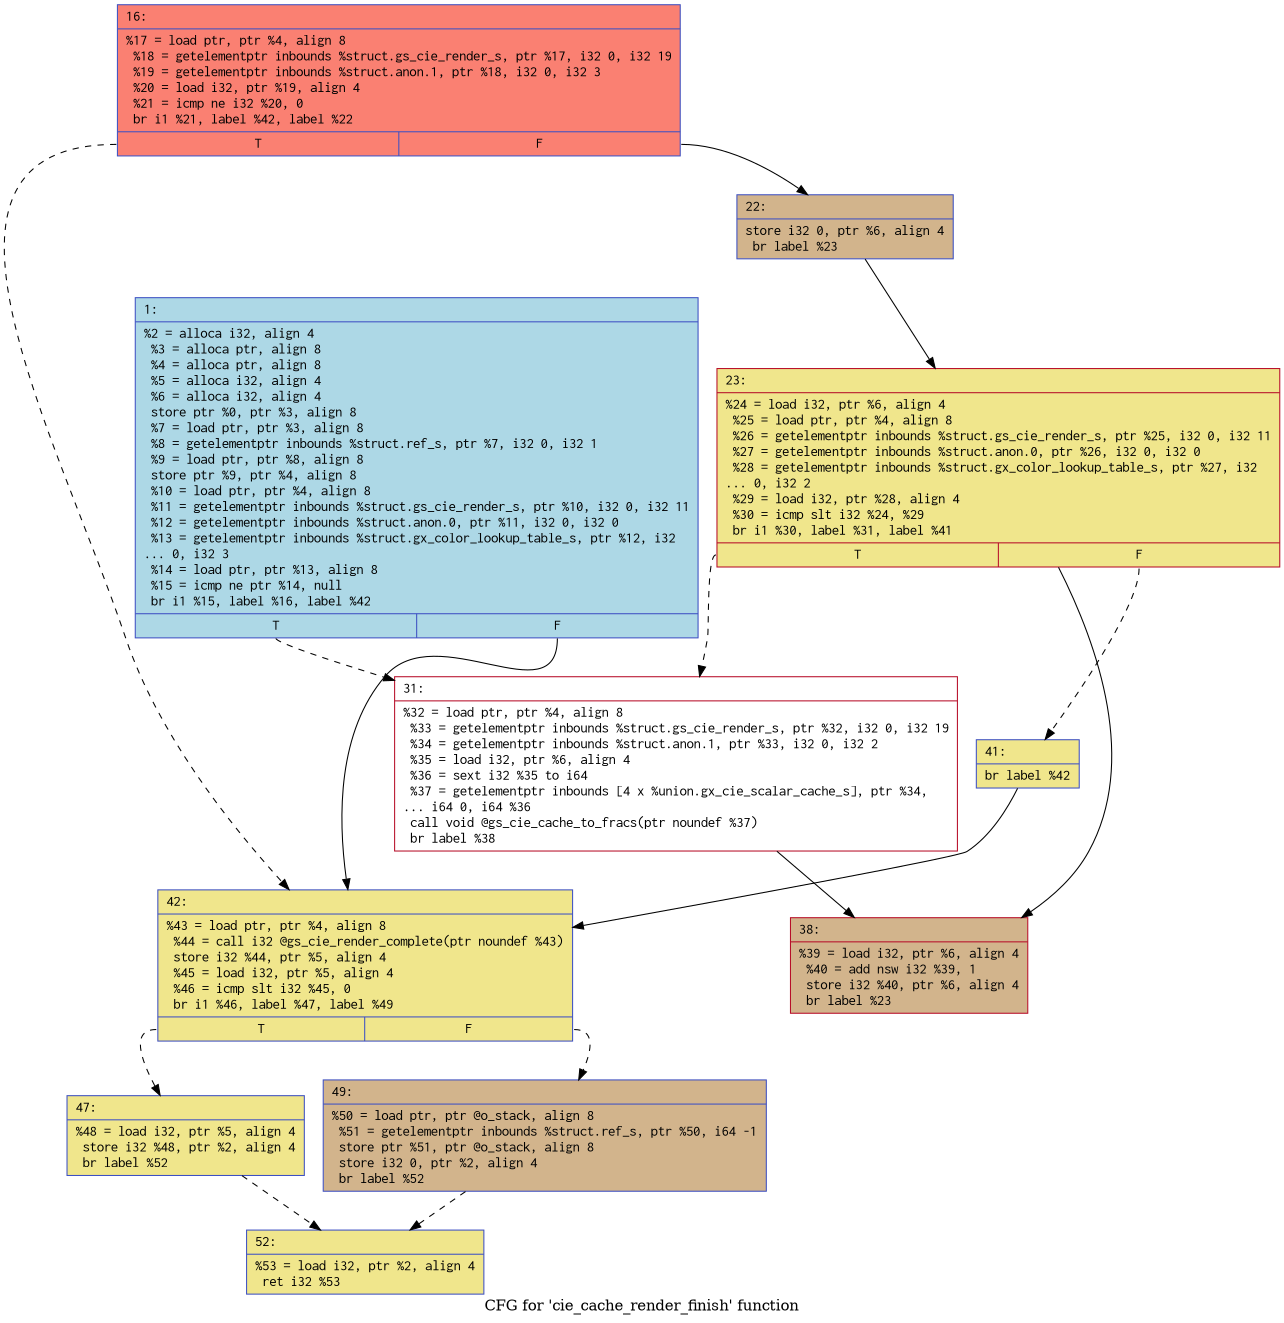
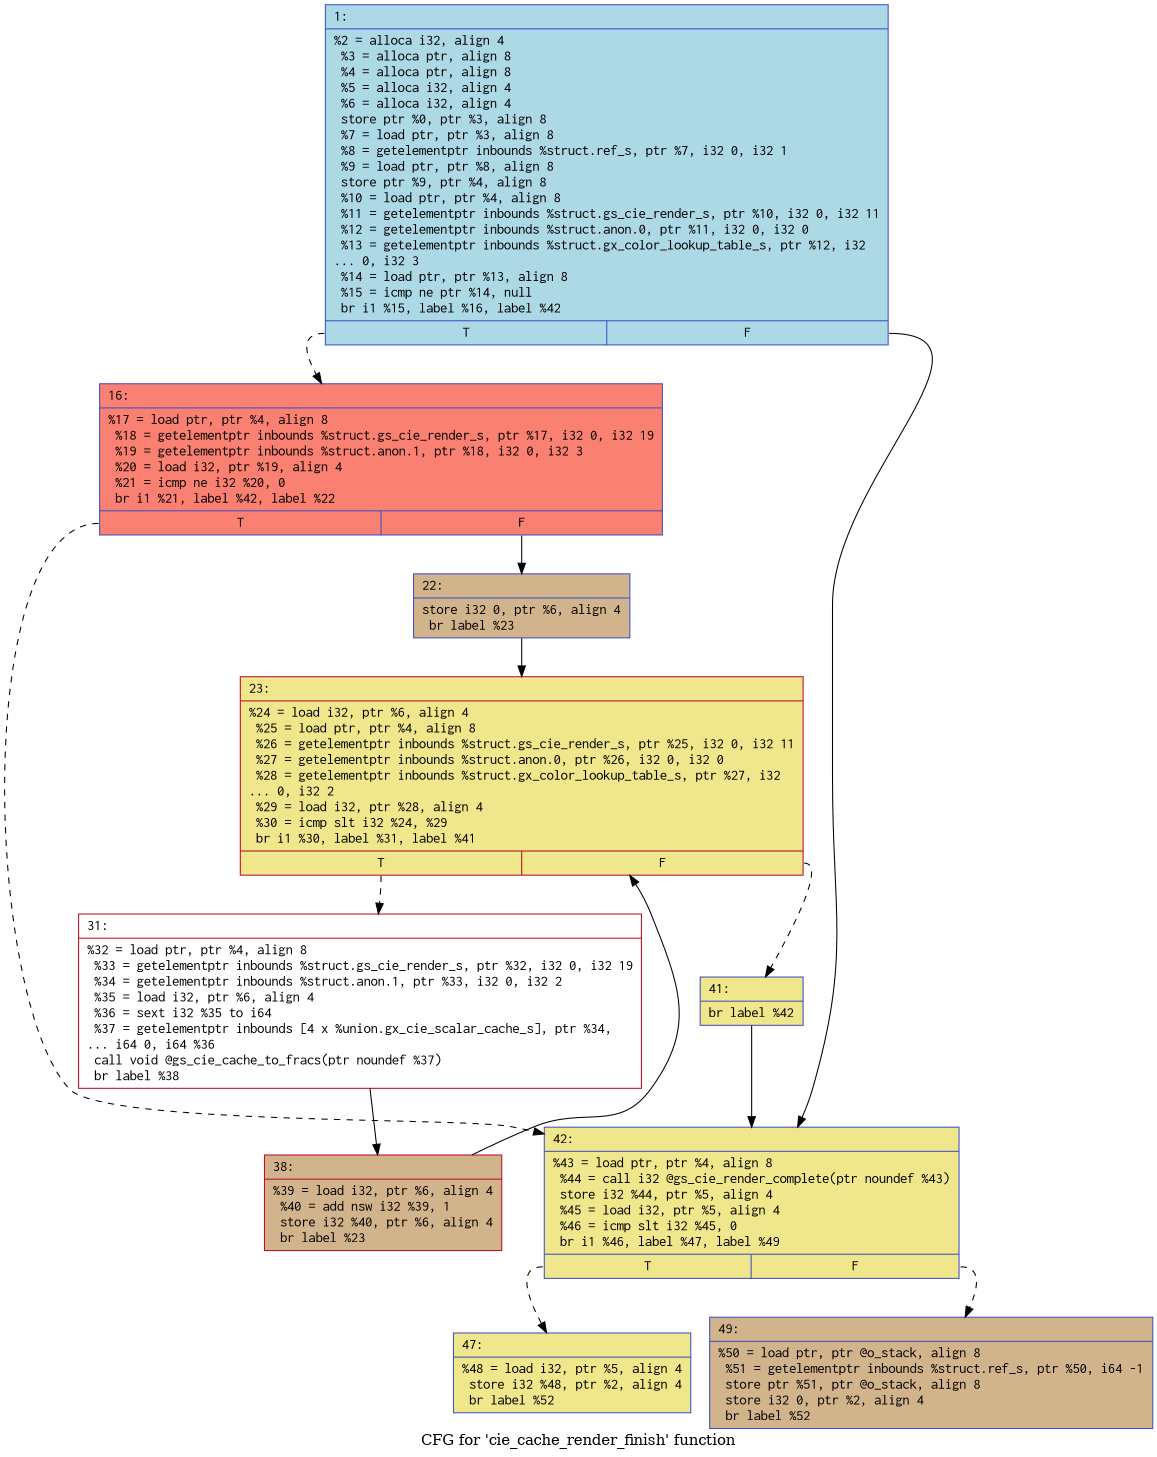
edge "1:" -> "31:": now "1:" -> "16:"
edge "23:" -> "38:": reversed
node "52:": removed
